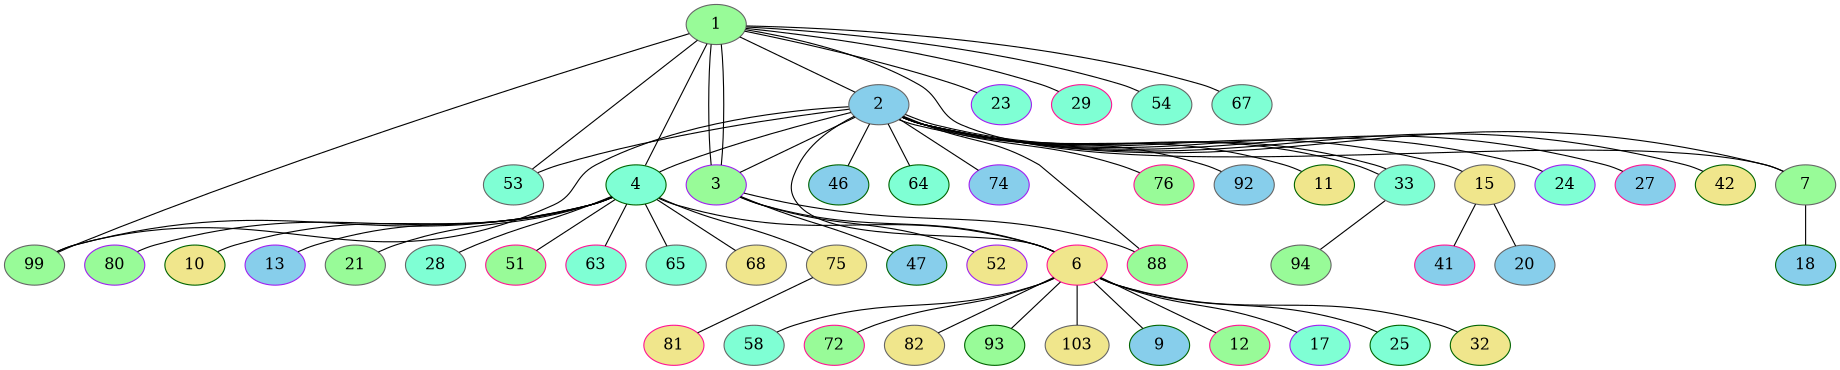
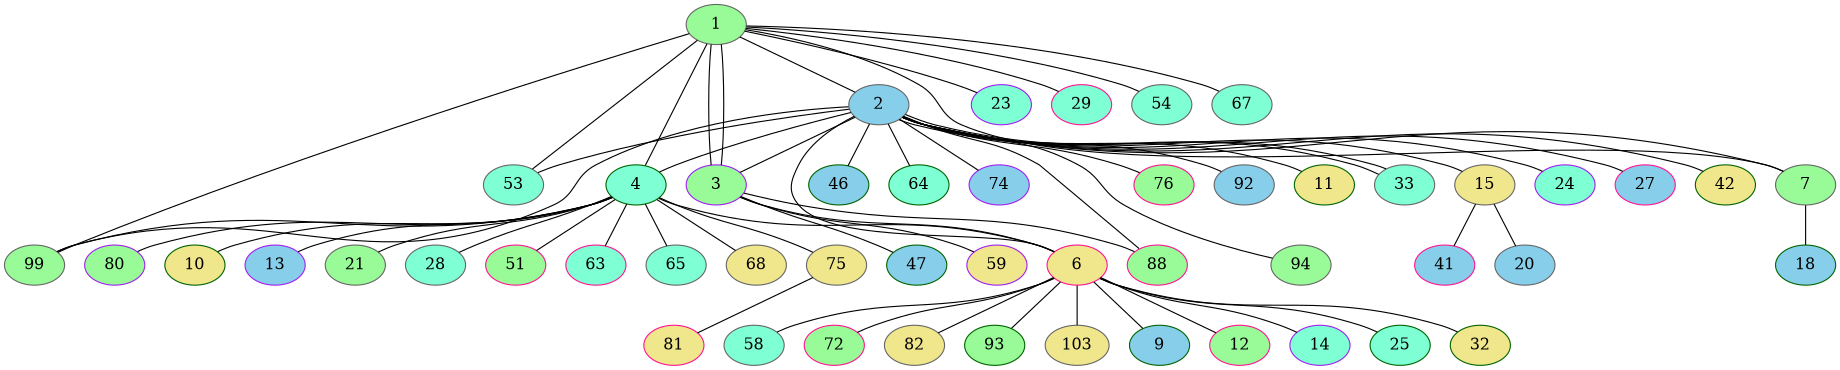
edge "33" -- "94": now "2" -- "94"
node "52": label "52" -> "59"
node "17": label "17" -> "14"
